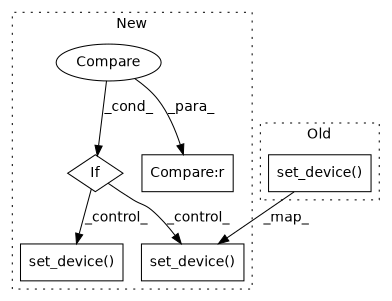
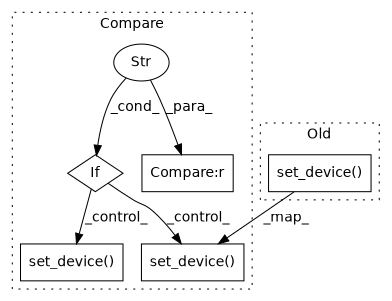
cluster "New": label "New" -> "Compare"
node "Compare": label "Compare" -> "Str"
